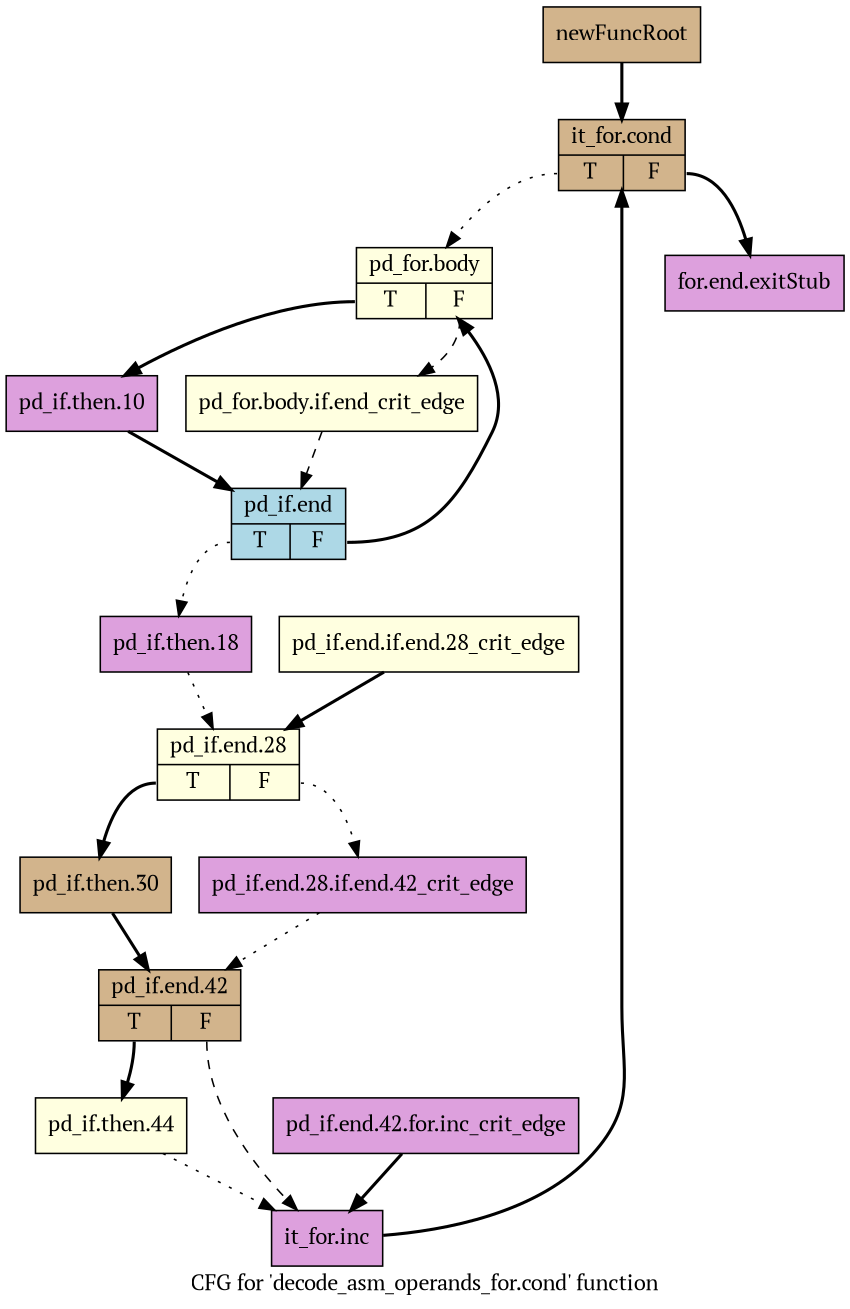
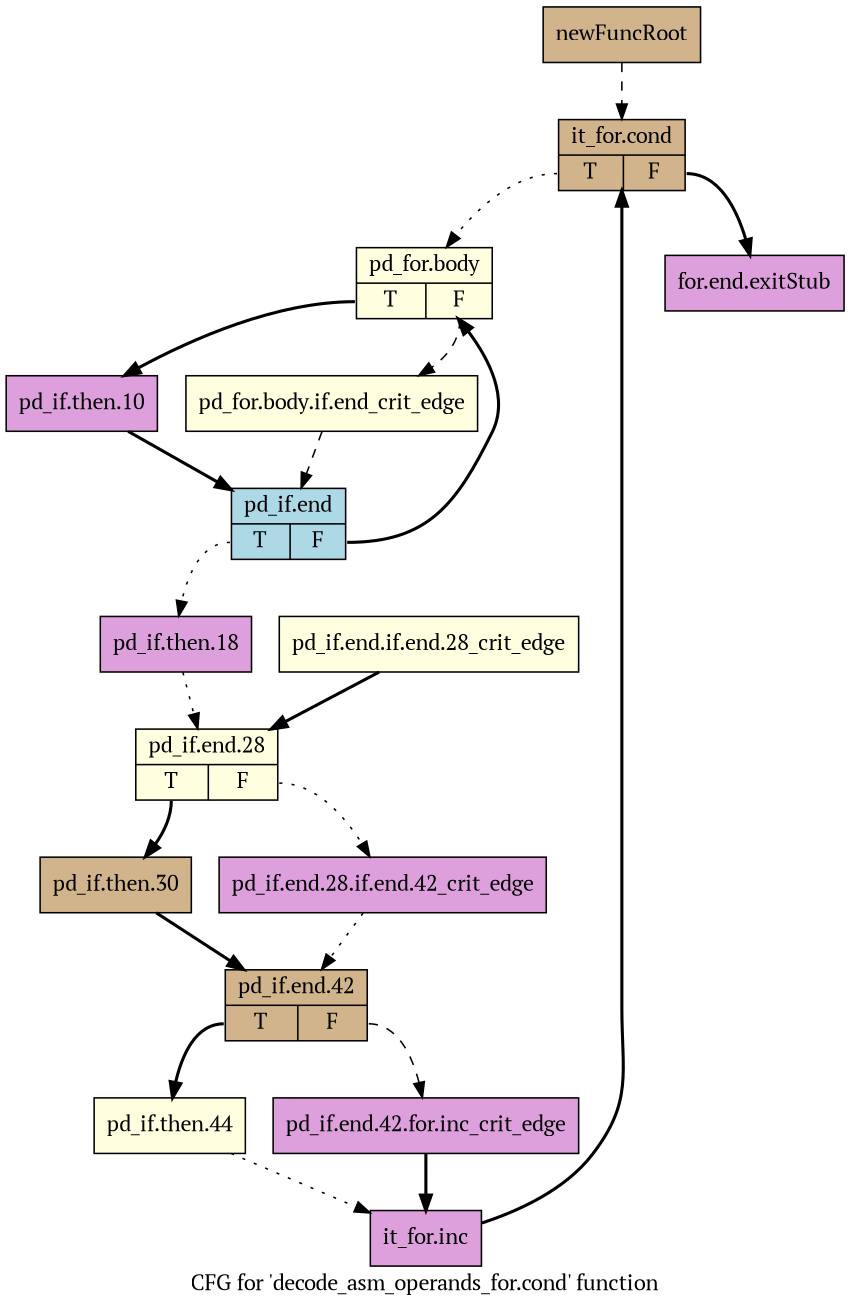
edge "newFuncRoot" -> "it_for.cond": style bold -> dashed
edge "pd_if.end.42" -> "it_for.inc": now "pd_if.end.42" -> "pd_if.end.42.for.inc_crit_edge"
